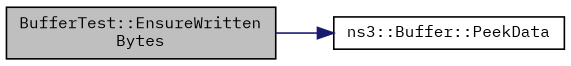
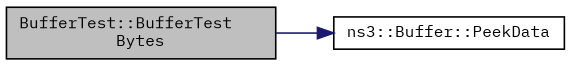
node "BufferTest::EnsureWritten Bytes": label "BufferTest::EnsureWritten Bytes" -> "BufferTest::BufferTest Bytes"
